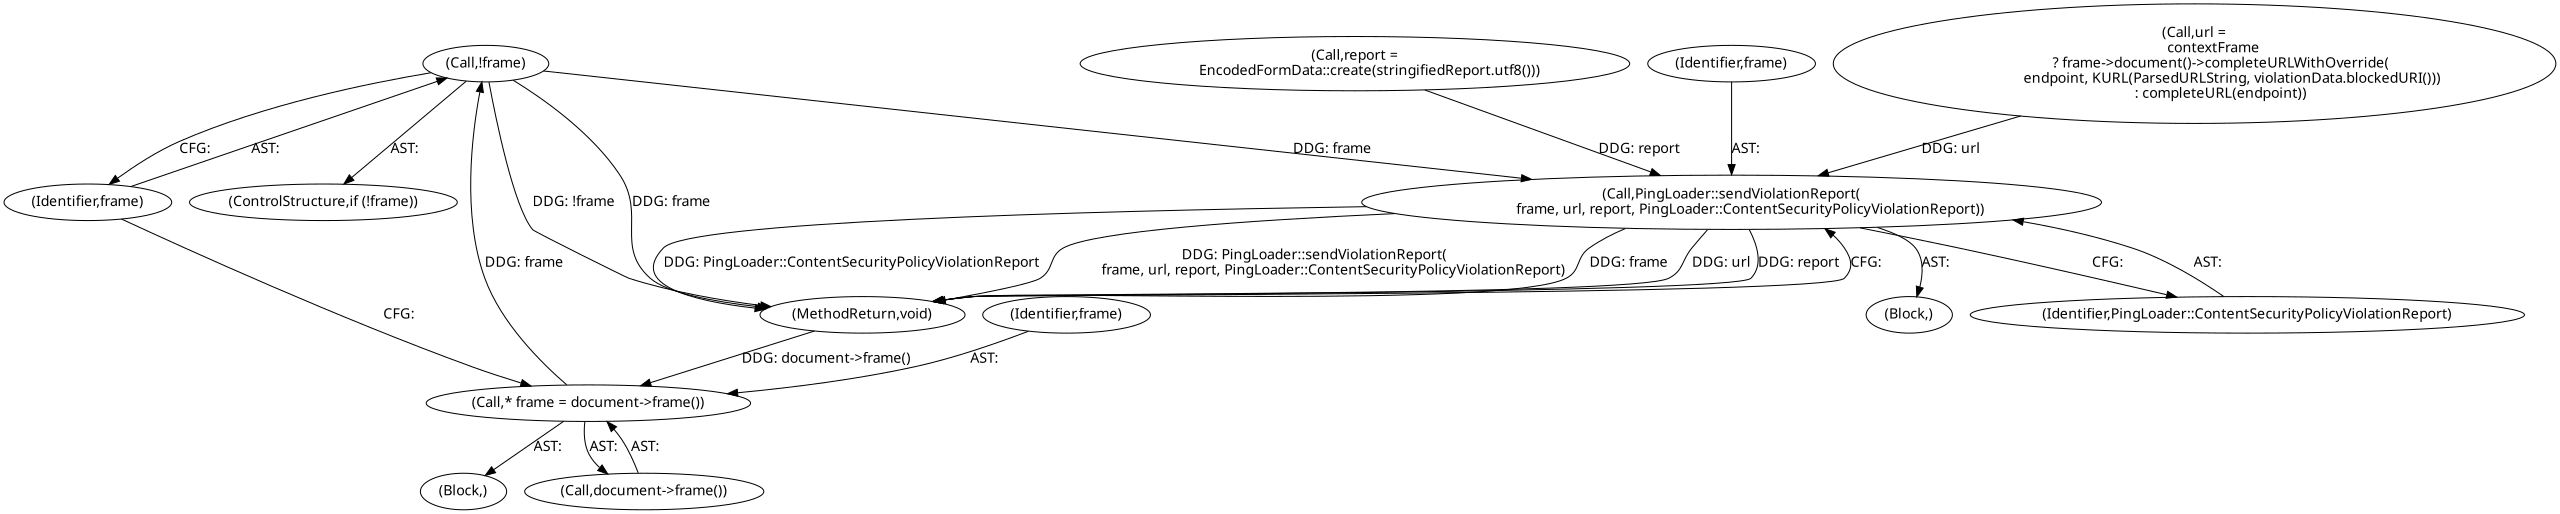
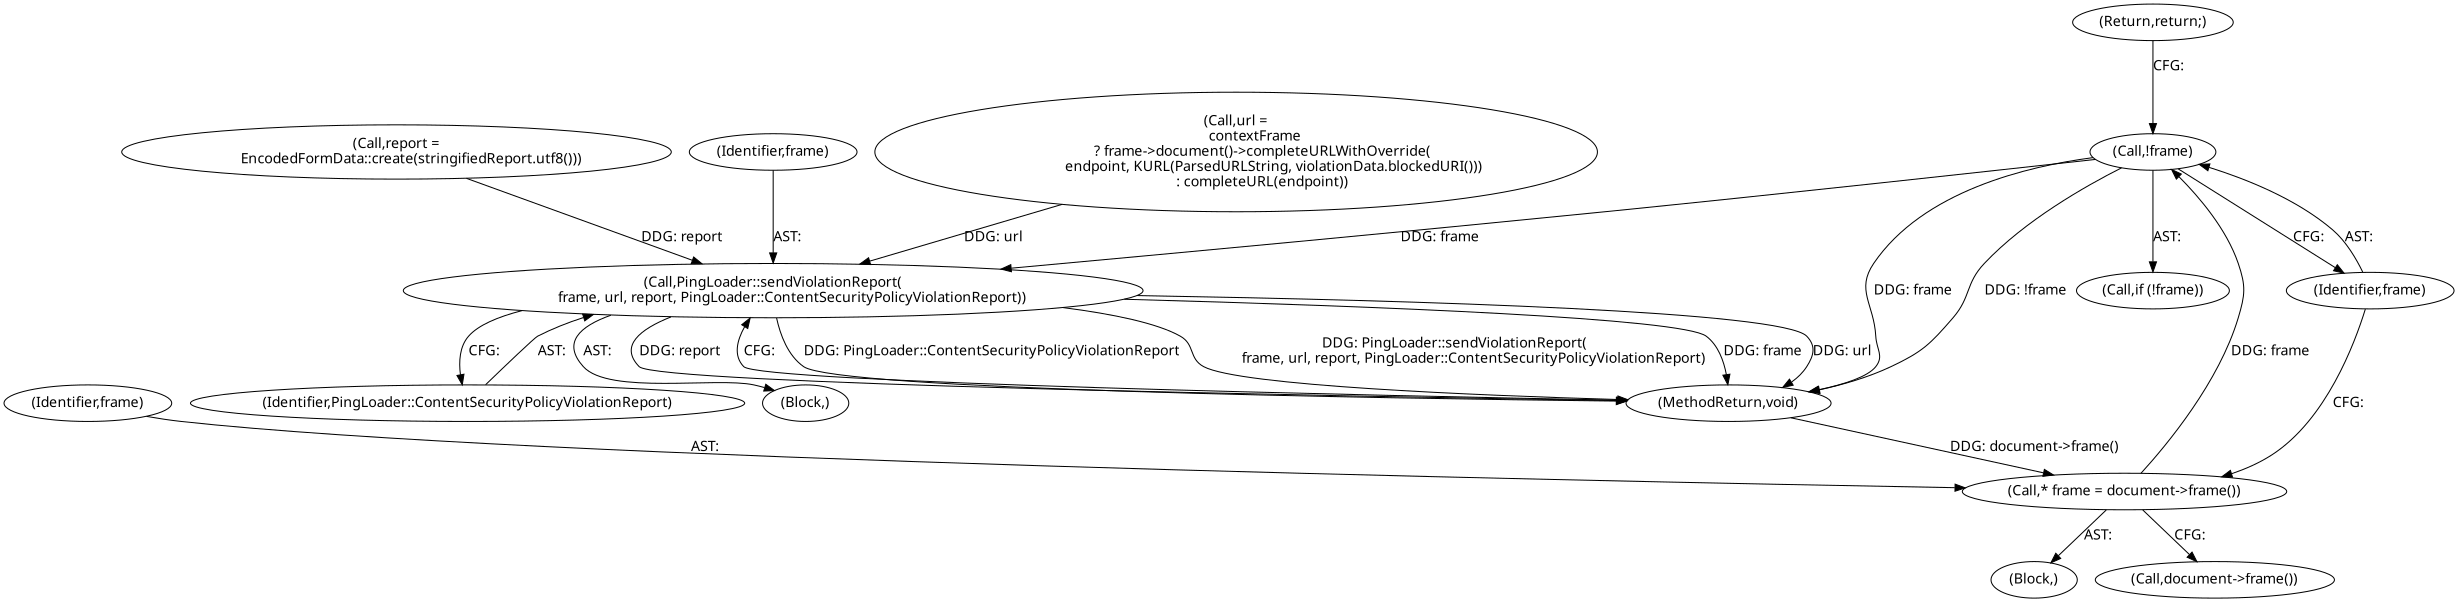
node "(Return,return;)": added
node "(ControlStructure,if (!frame))": label "(ControlStructure,if (!frame))" -> "(Call,if (!frame))"
edge "(Call,* frame = document->frame())" -> "(Call,document->frame())": label "AST: " -> "CFG: "
edge "(Call,document->frame())" -> "(Call,* frame = document->frame())": removed, label "AST:"
